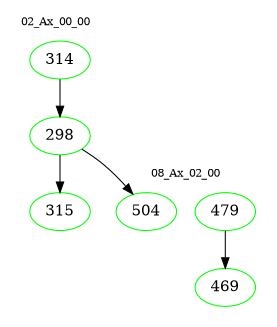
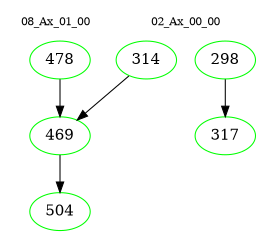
edge "314" -> "298": now "314" -> "469"
cluster "08_Ax_02_00": label "08_Ax_02_00" -> "08_Ax_01_00"
edge "298" -> "504": now "469" -> "504"
node "315": label "315" -> "317"
node "479": label "479" -> "478"
